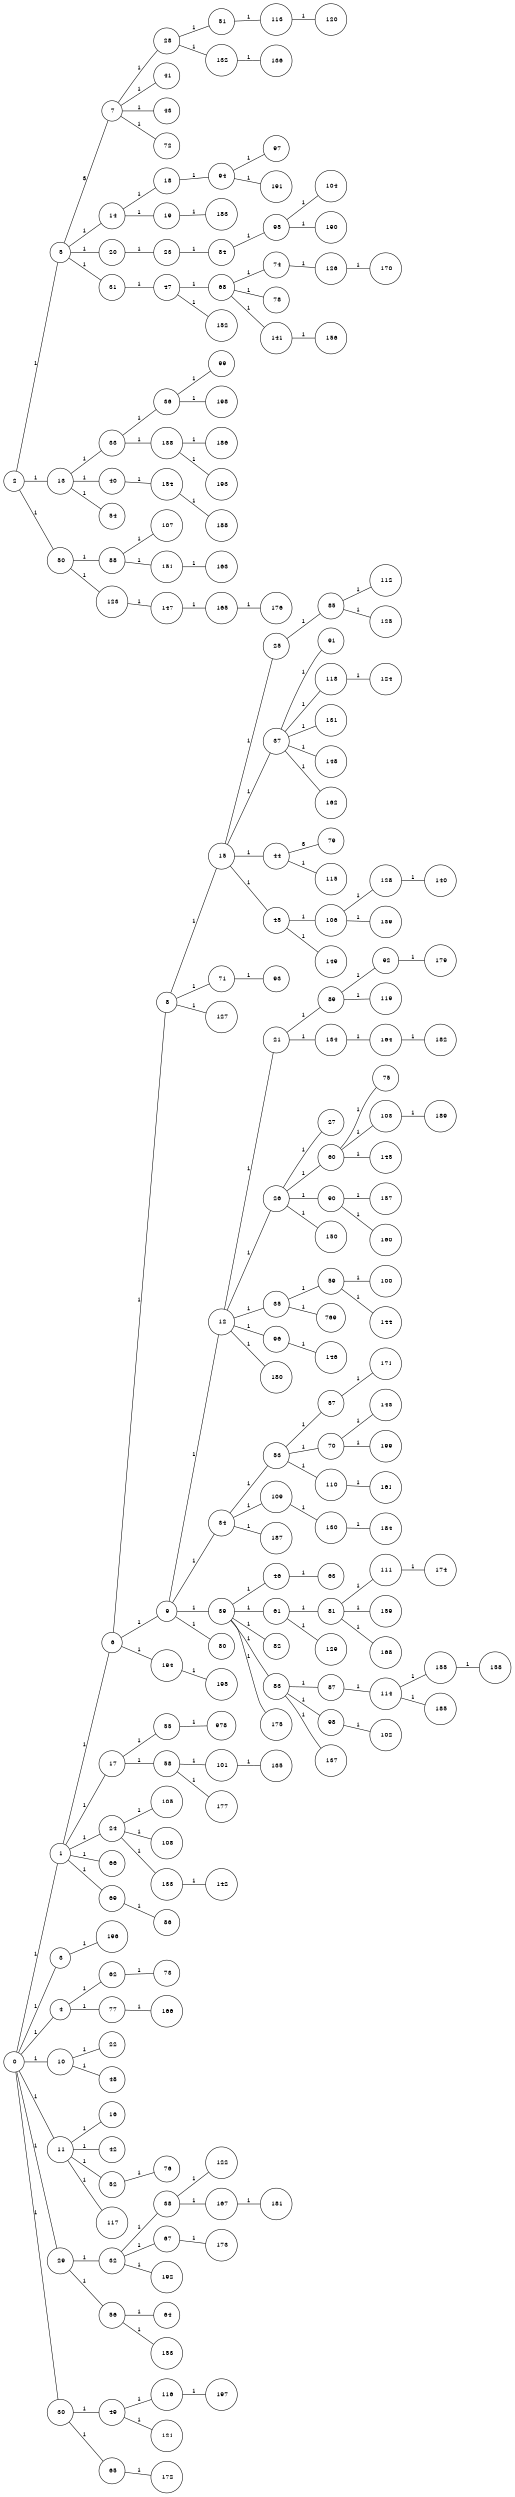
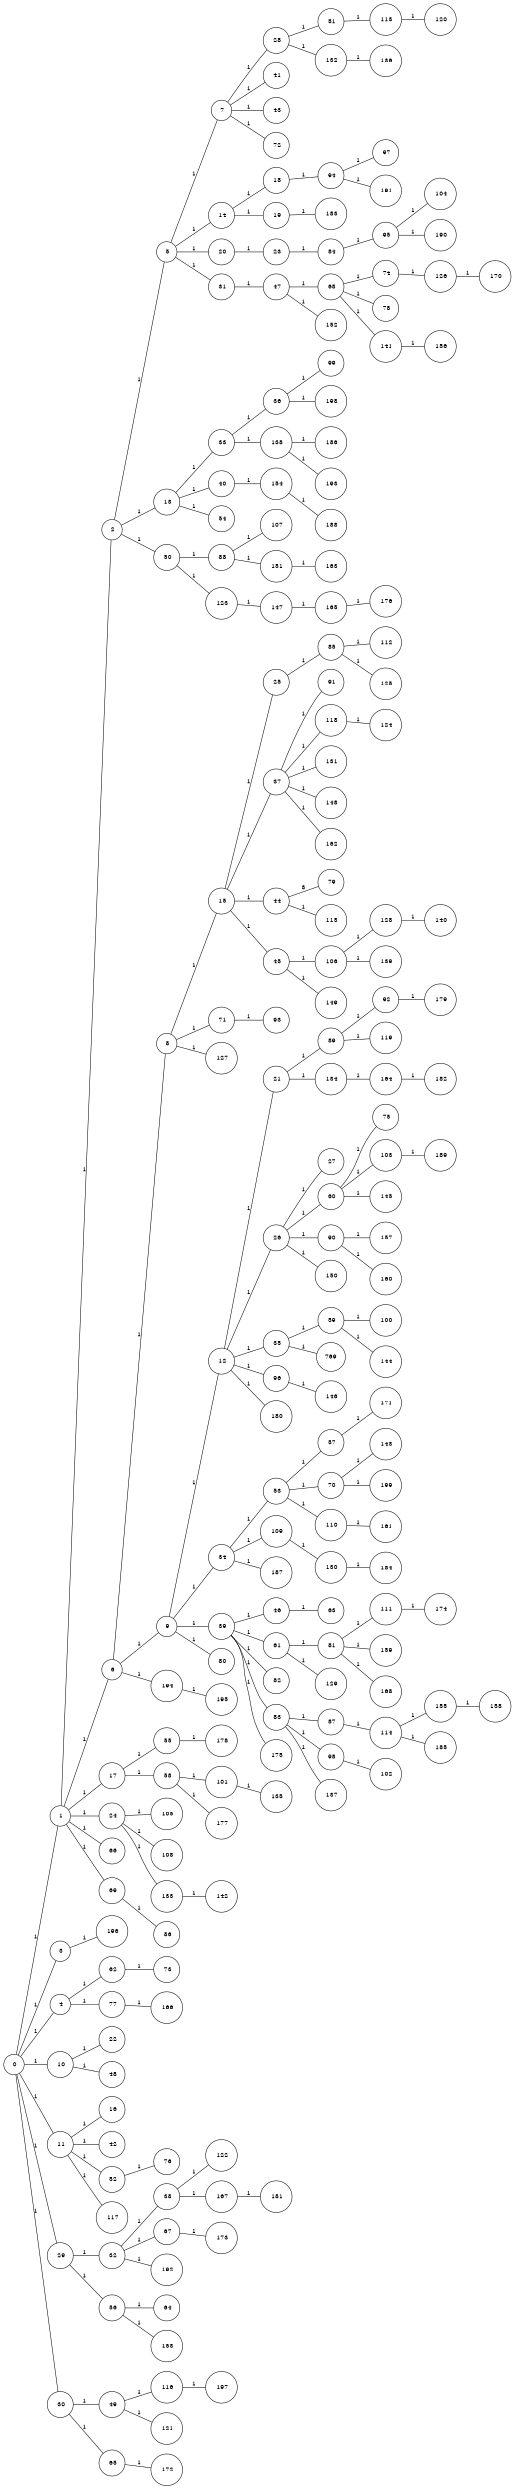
edge "7" -- "5": label "3" -> "1"
edge "2" -- "1": added, label "1"
node "978": label "978" -> "178"
